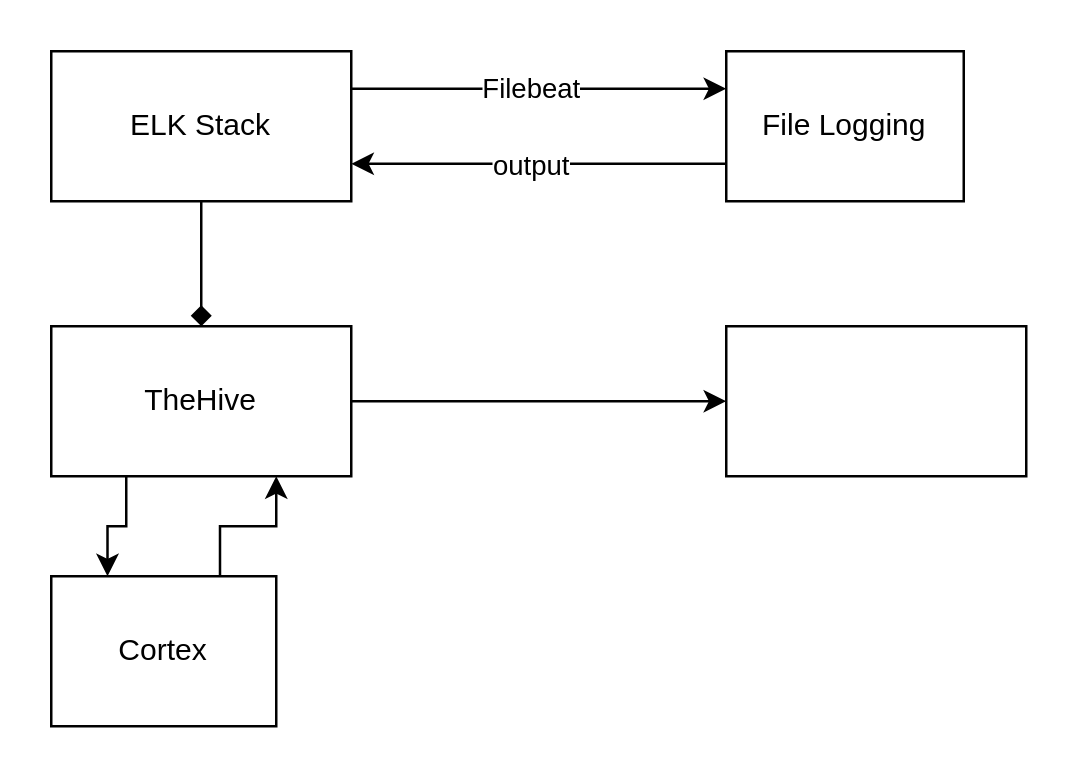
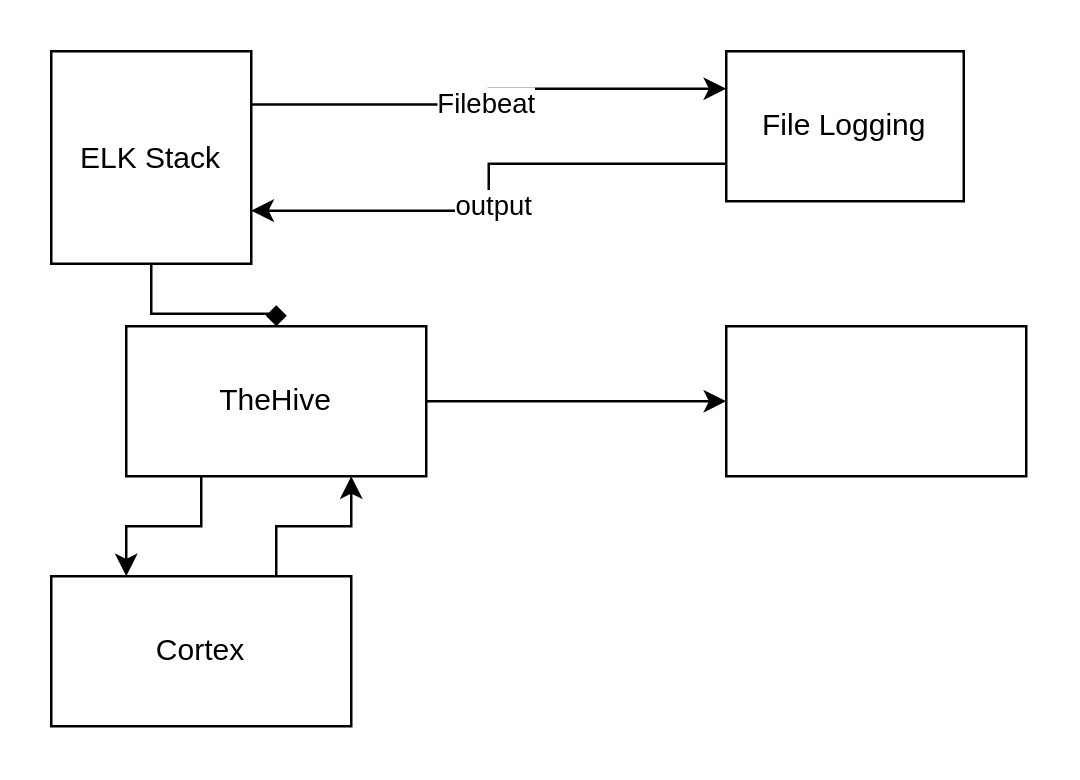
node "ELK Stack": size 300x150 -> 200x213
node "TheHive": moved (201, 401) -> (276, 401)
node "Cortex": size 225x150 -> 300x150
